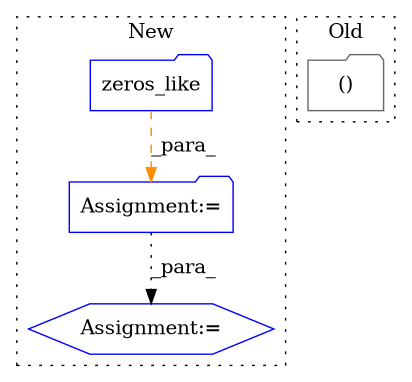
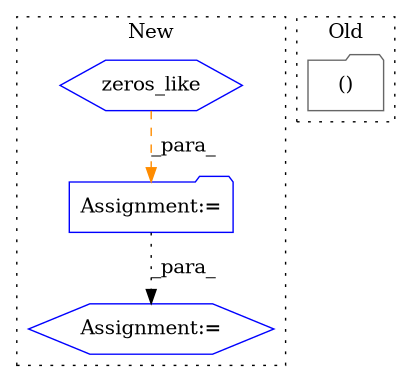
node "zeros_like": shape folder -> hexagon
